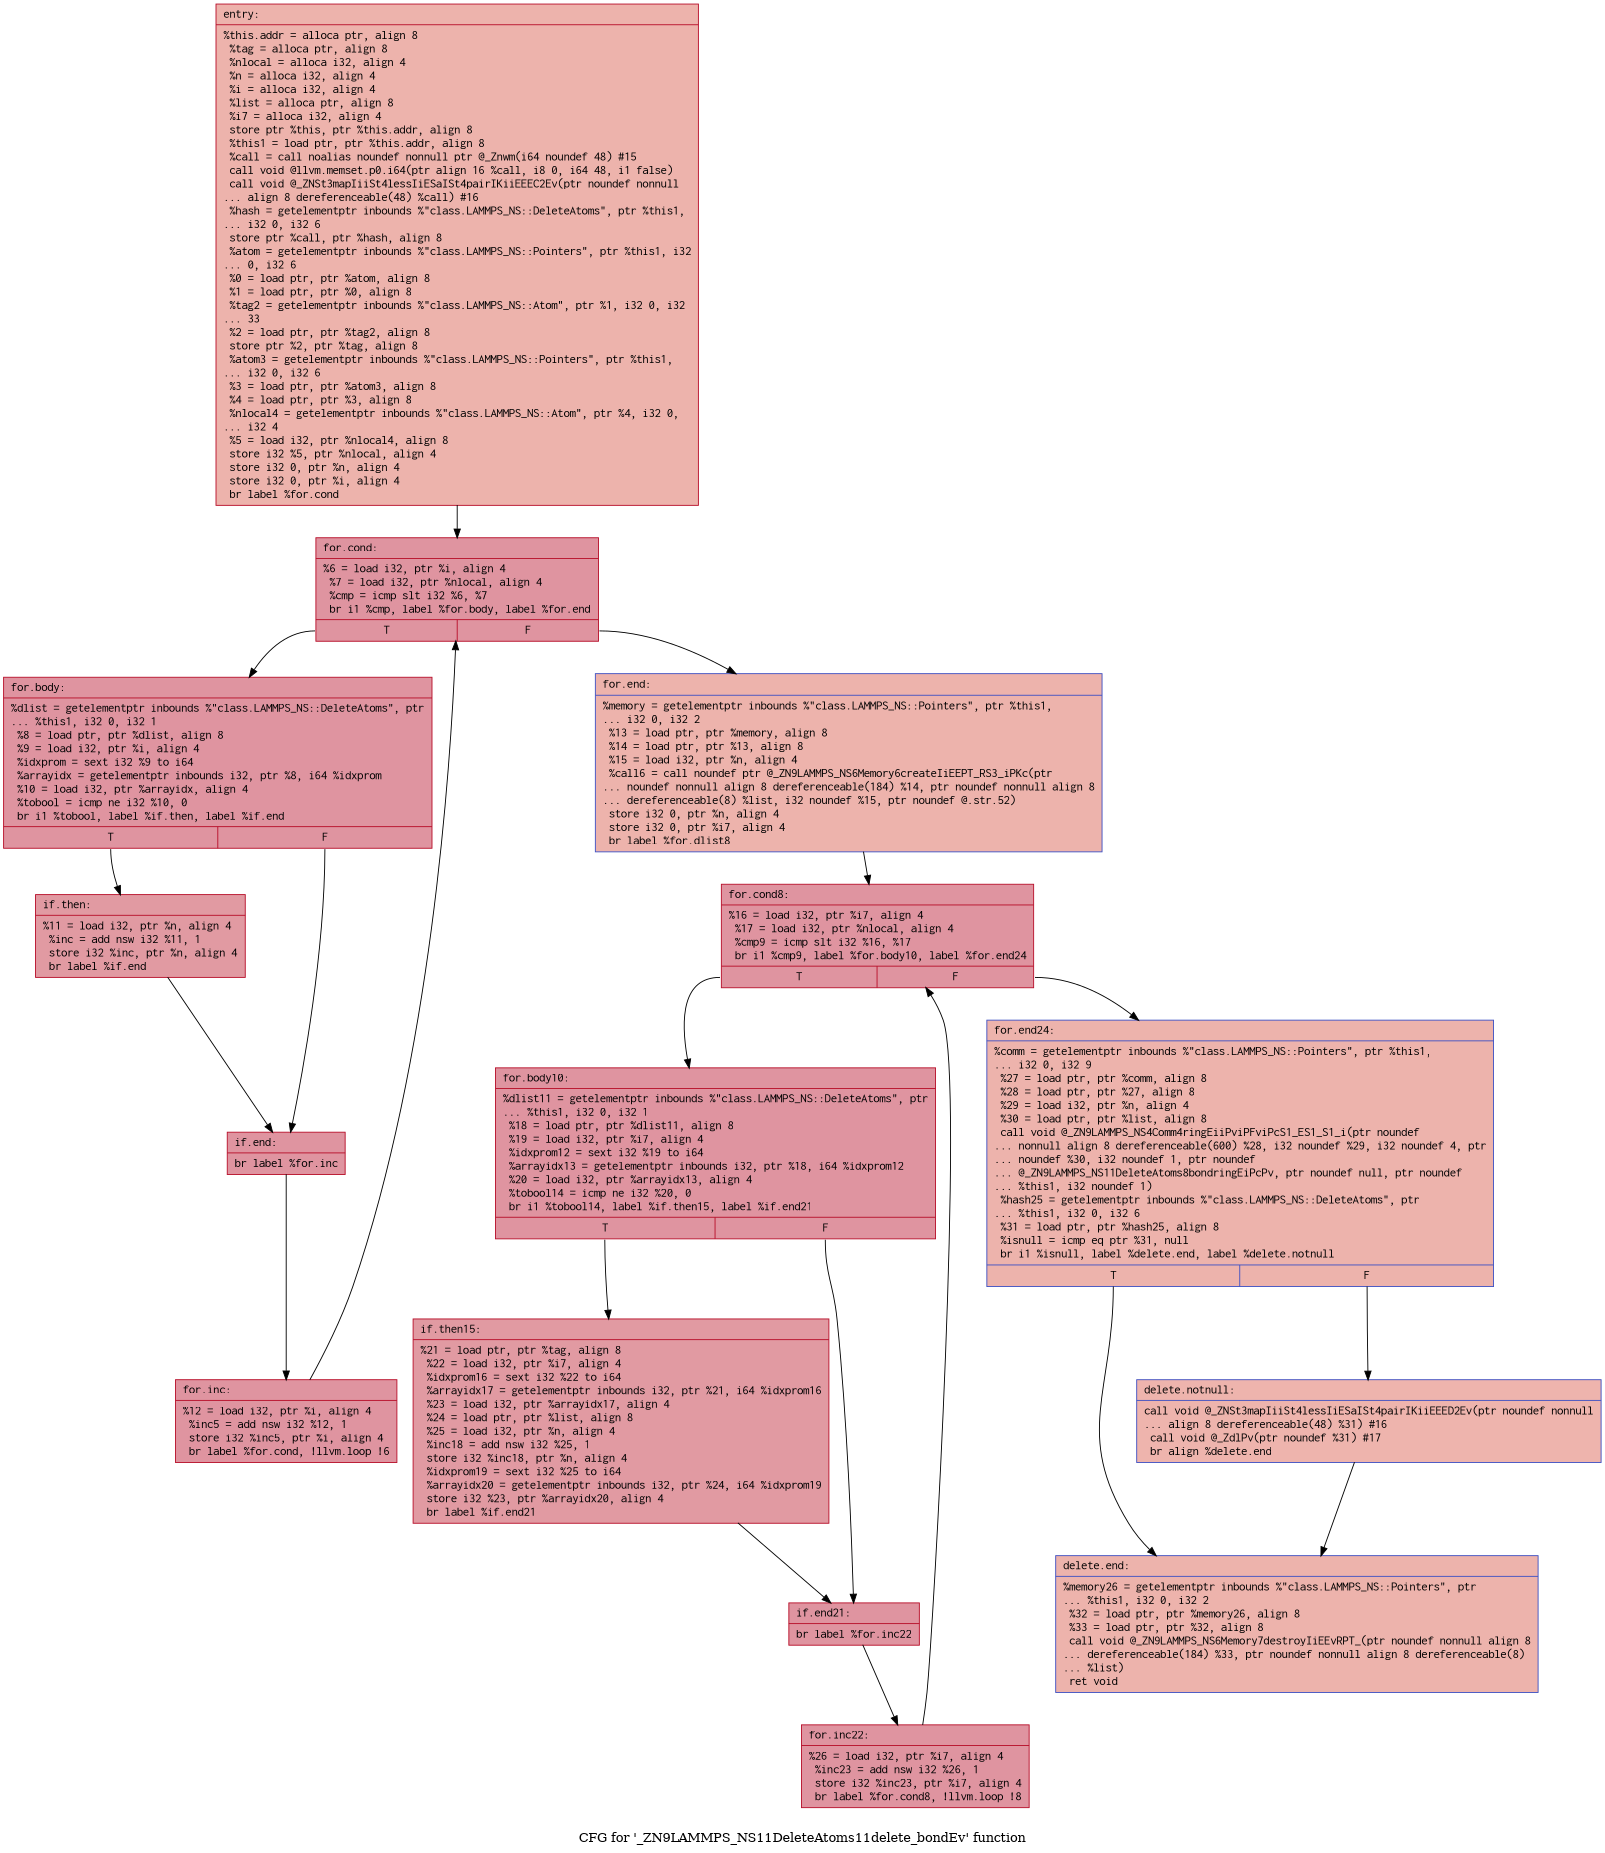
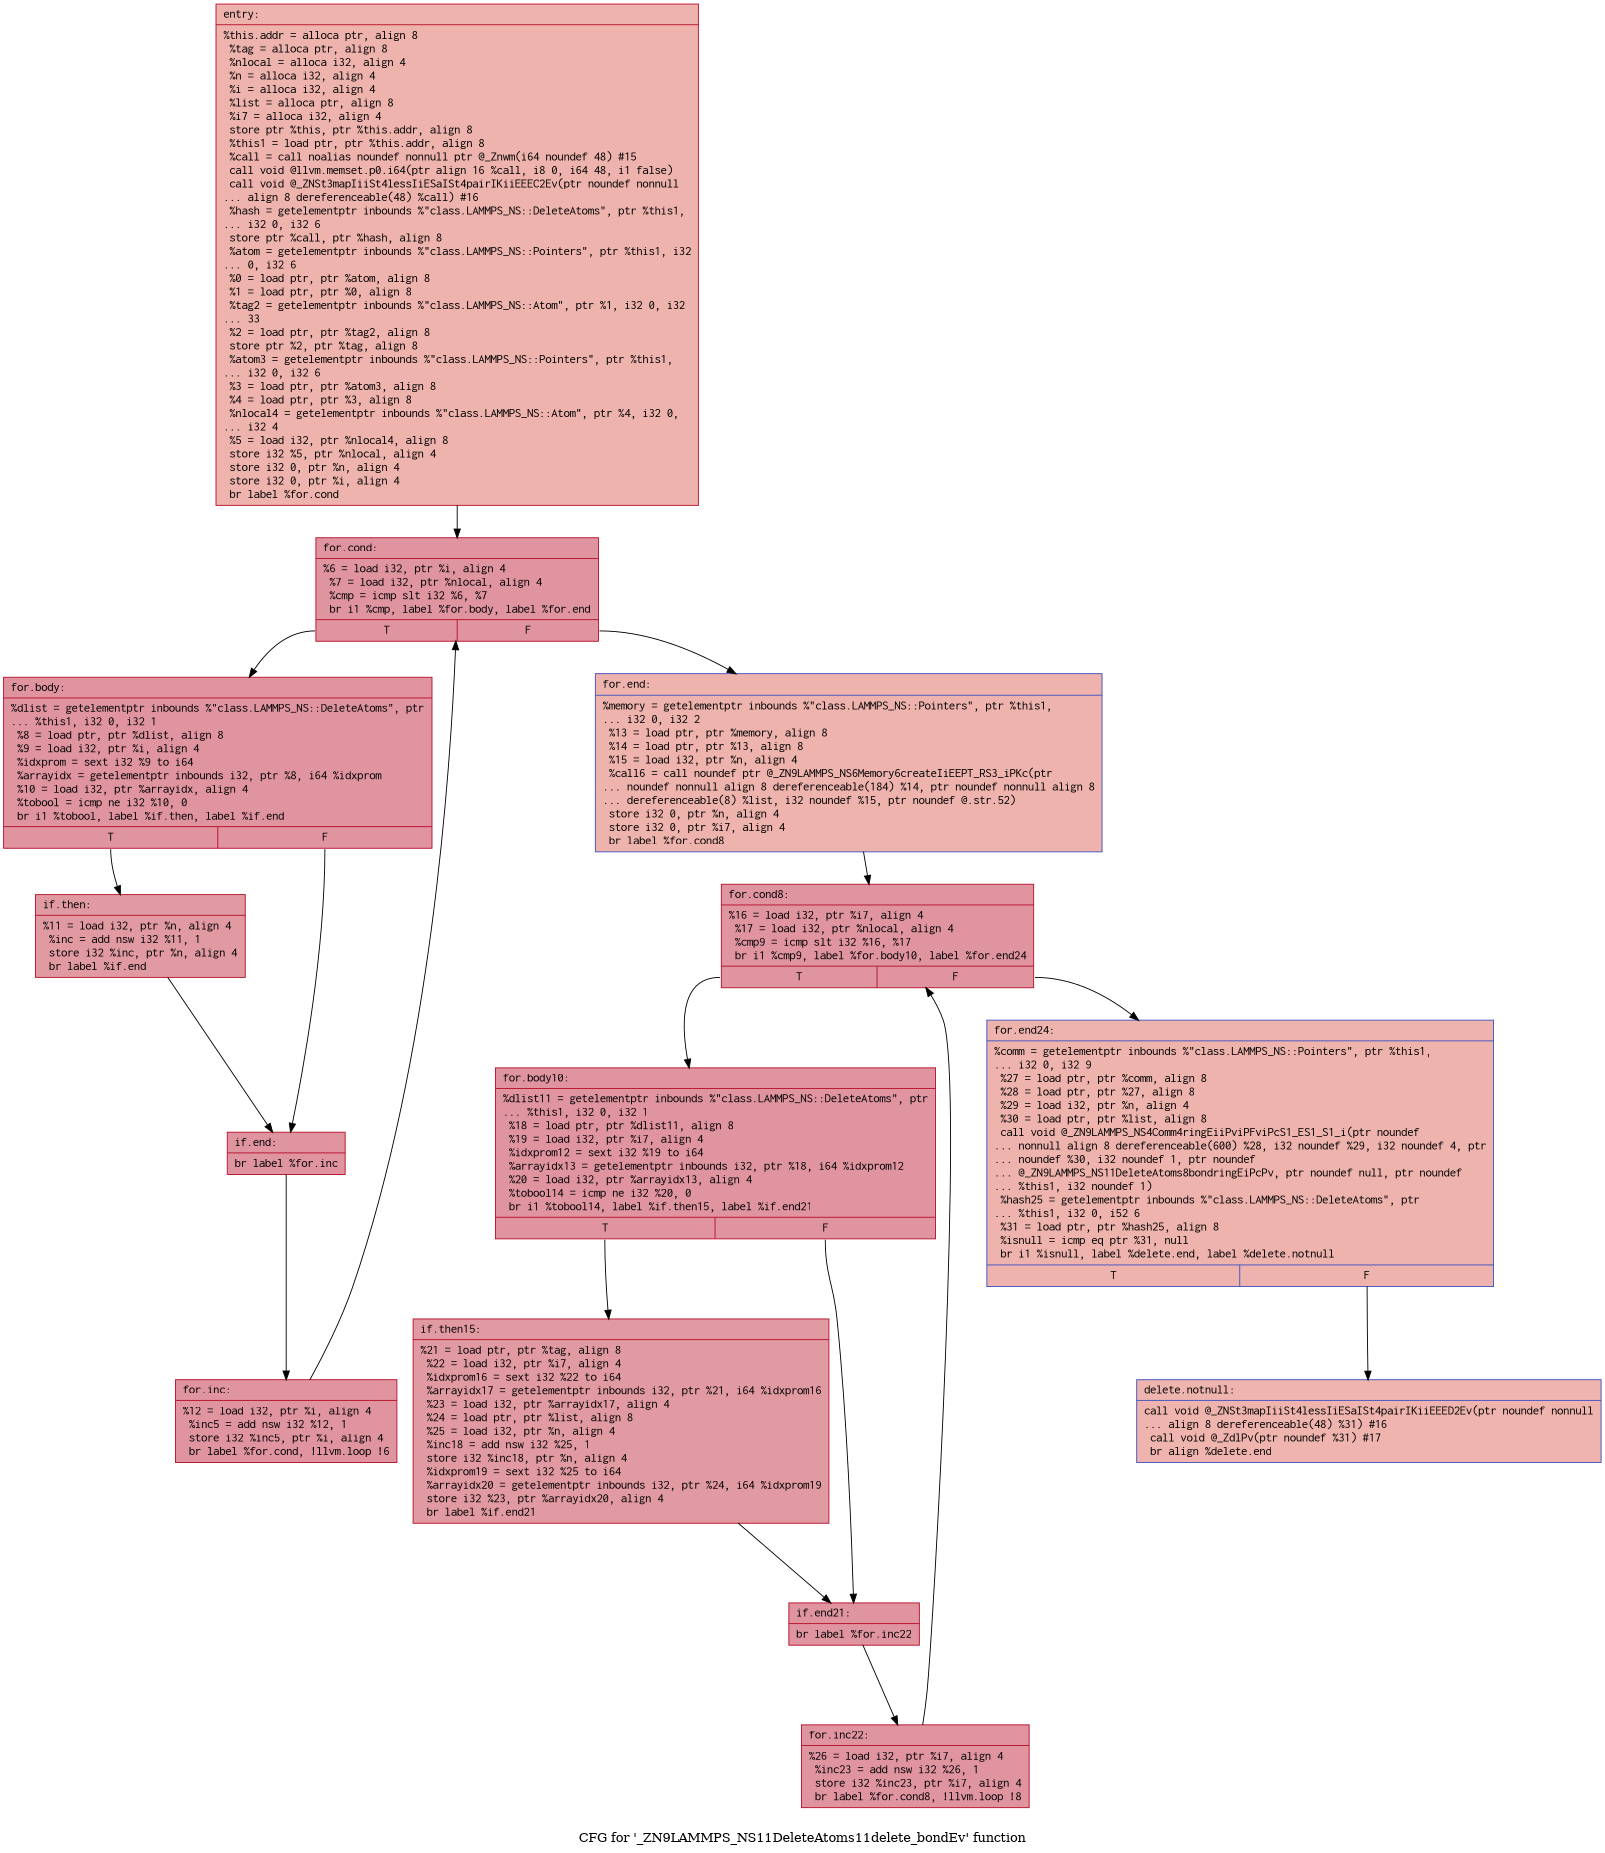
node "for.end:": text "br label %for.dlist8" -> "br label %for.cond8"
node "for.end24:": text "... %this1, i32 0, i32 6" -> "... %this1, i32 0, i52 6"
node "delete.end:": removed
